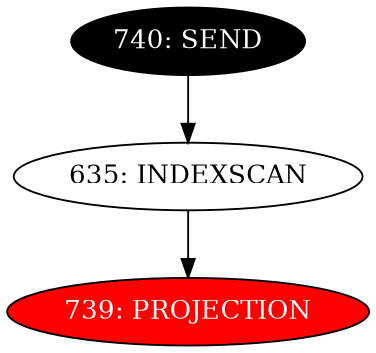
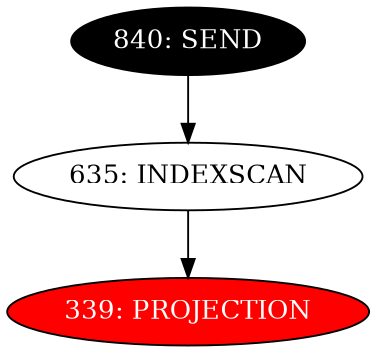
node "740: SEND": label "740: SEND" -> "840: SEND"
node "739: PROJECTION": label "739: PROJECTION" -> "339: PROJECTION"
